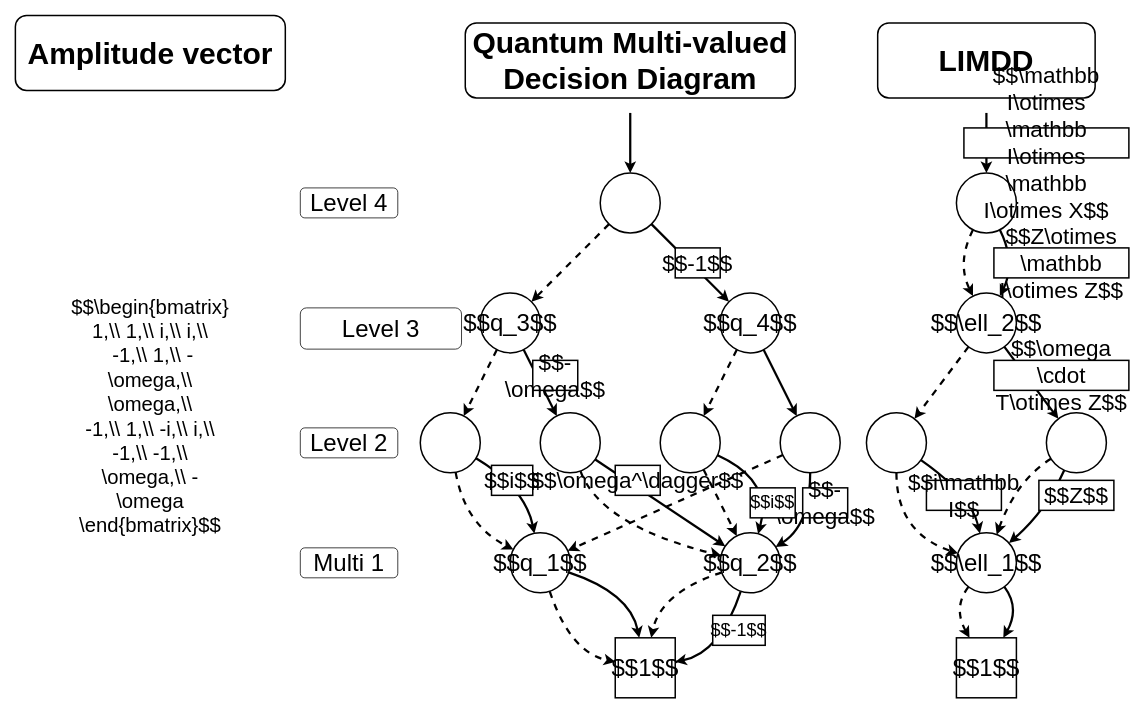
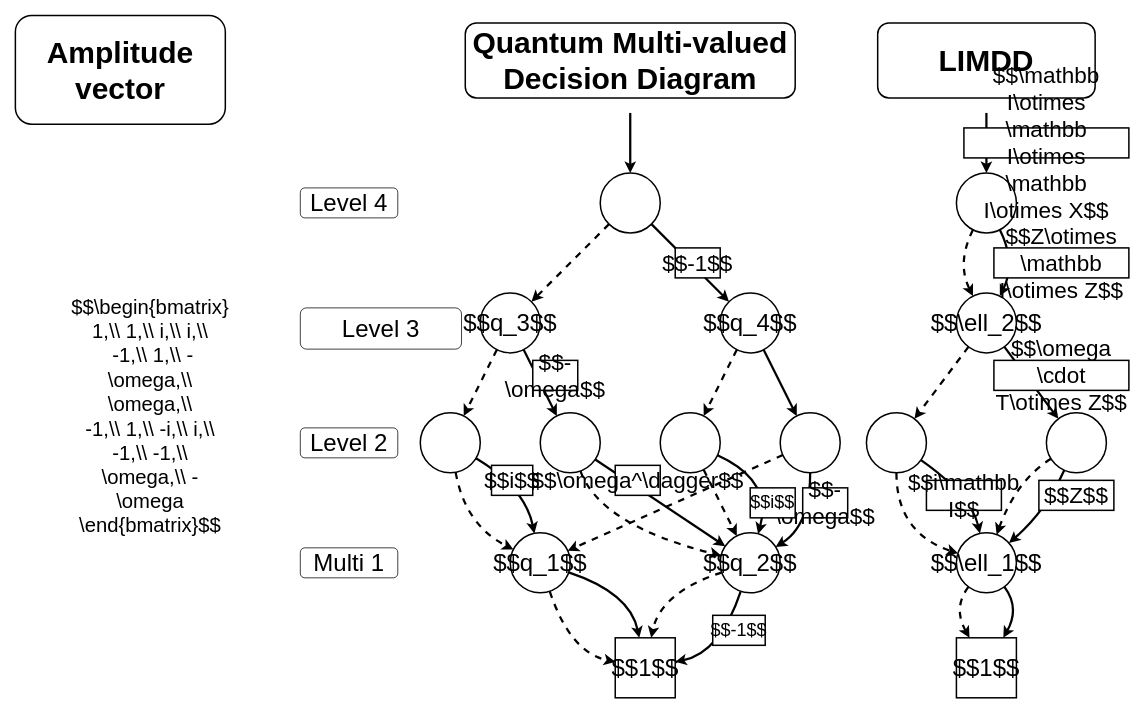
node "Amplitude vector": size 270x75 -> 210x109
